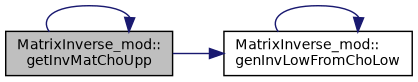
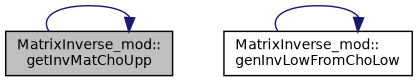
edge "MatrixInverse_mod:: getInvMatChoUpp" -> "MatrixInverse_mod:: genInvLowFromChoLow": removed
